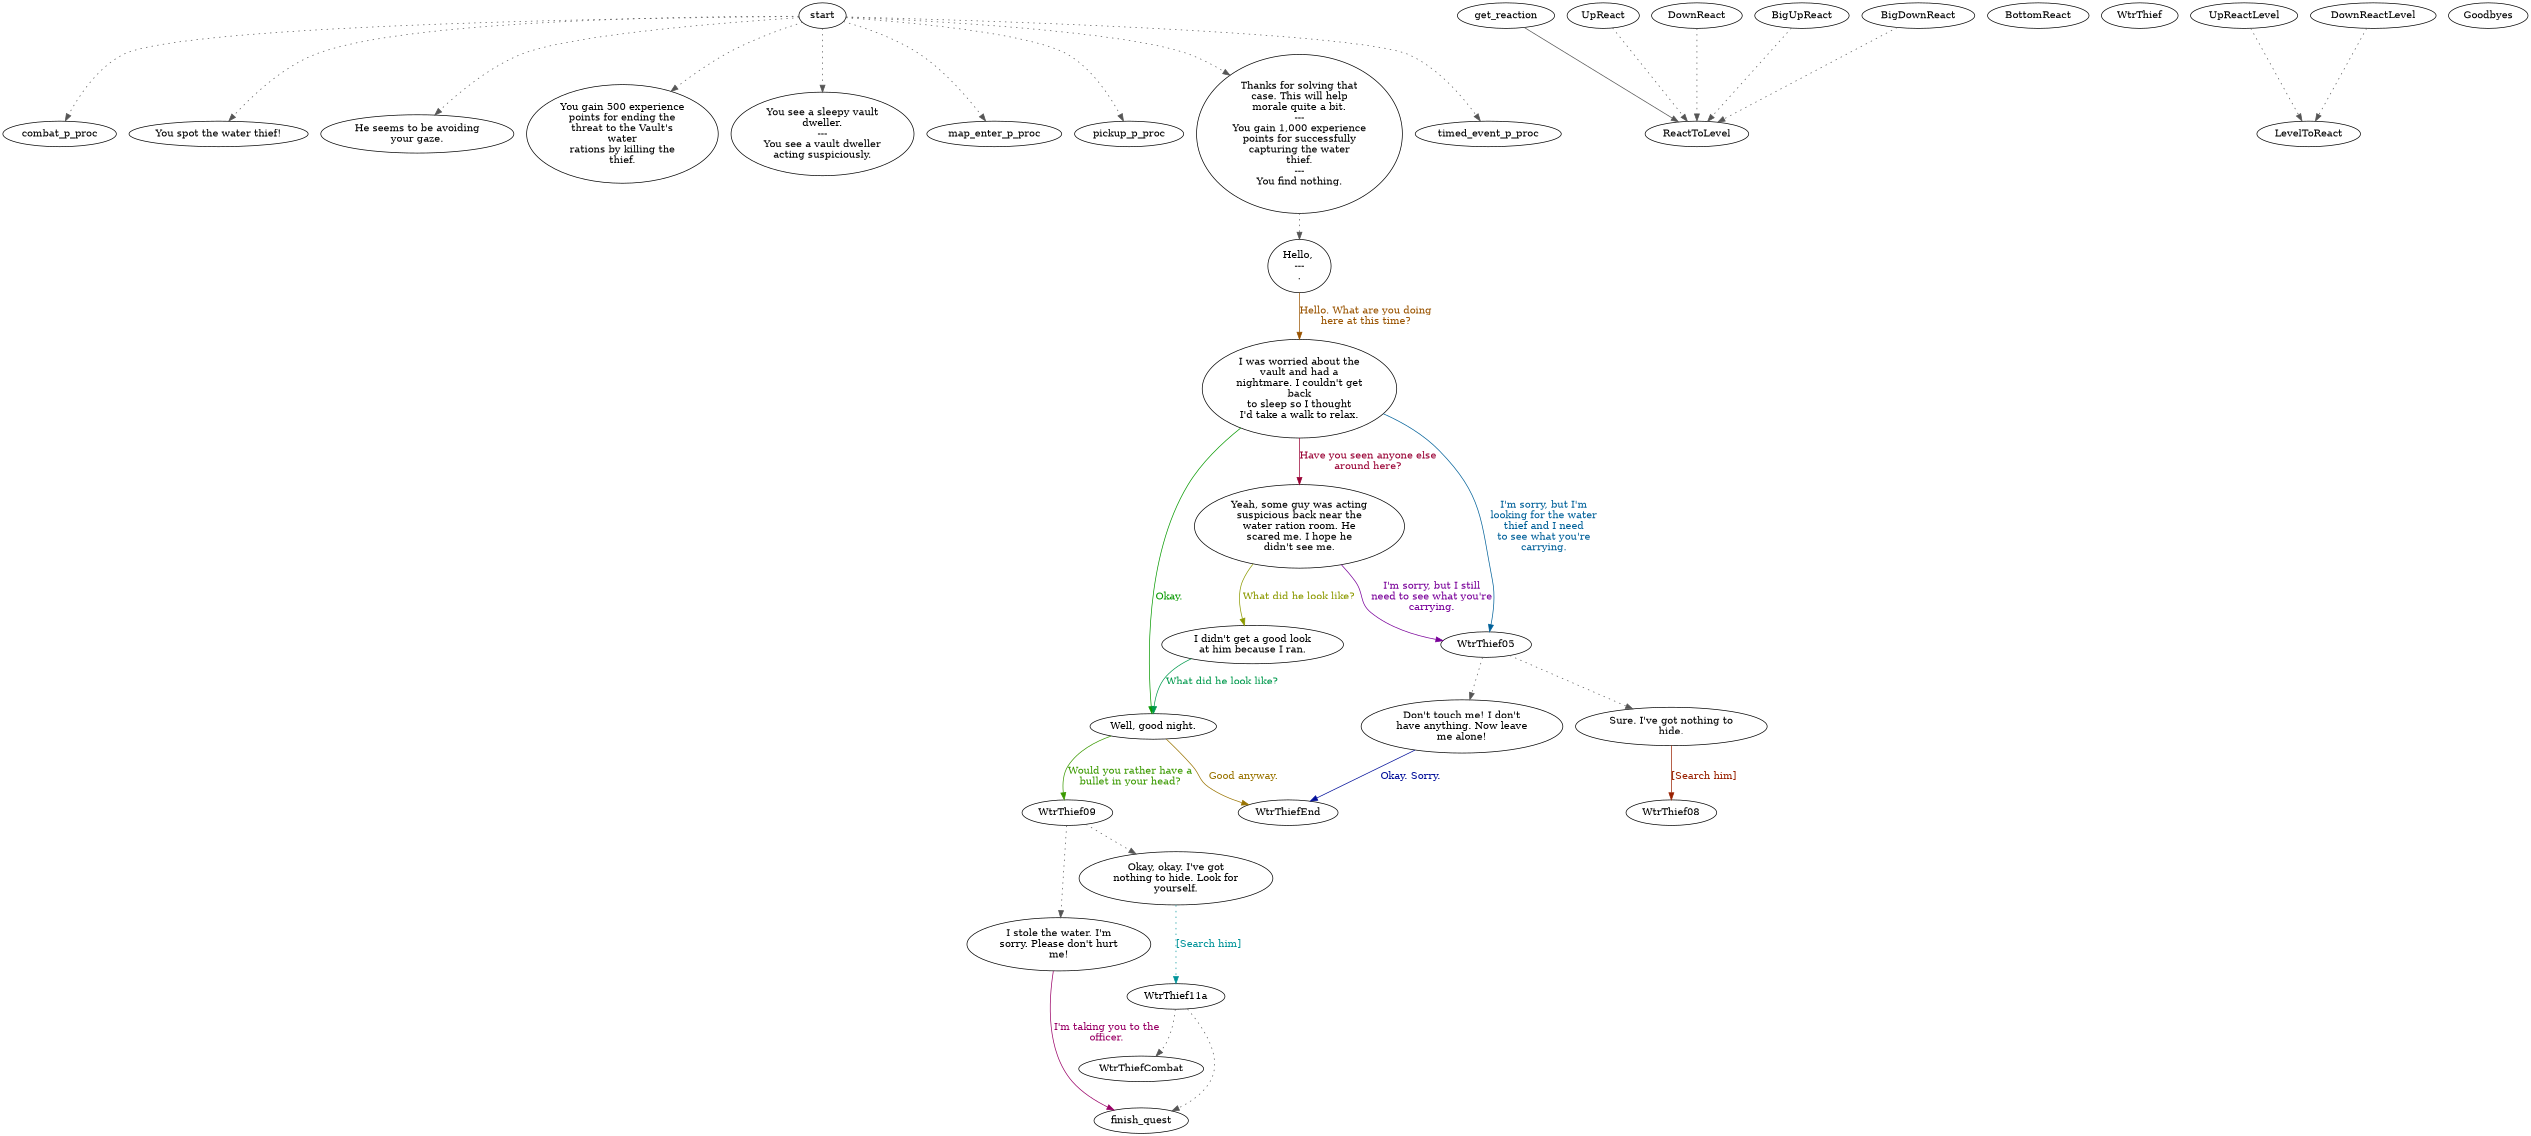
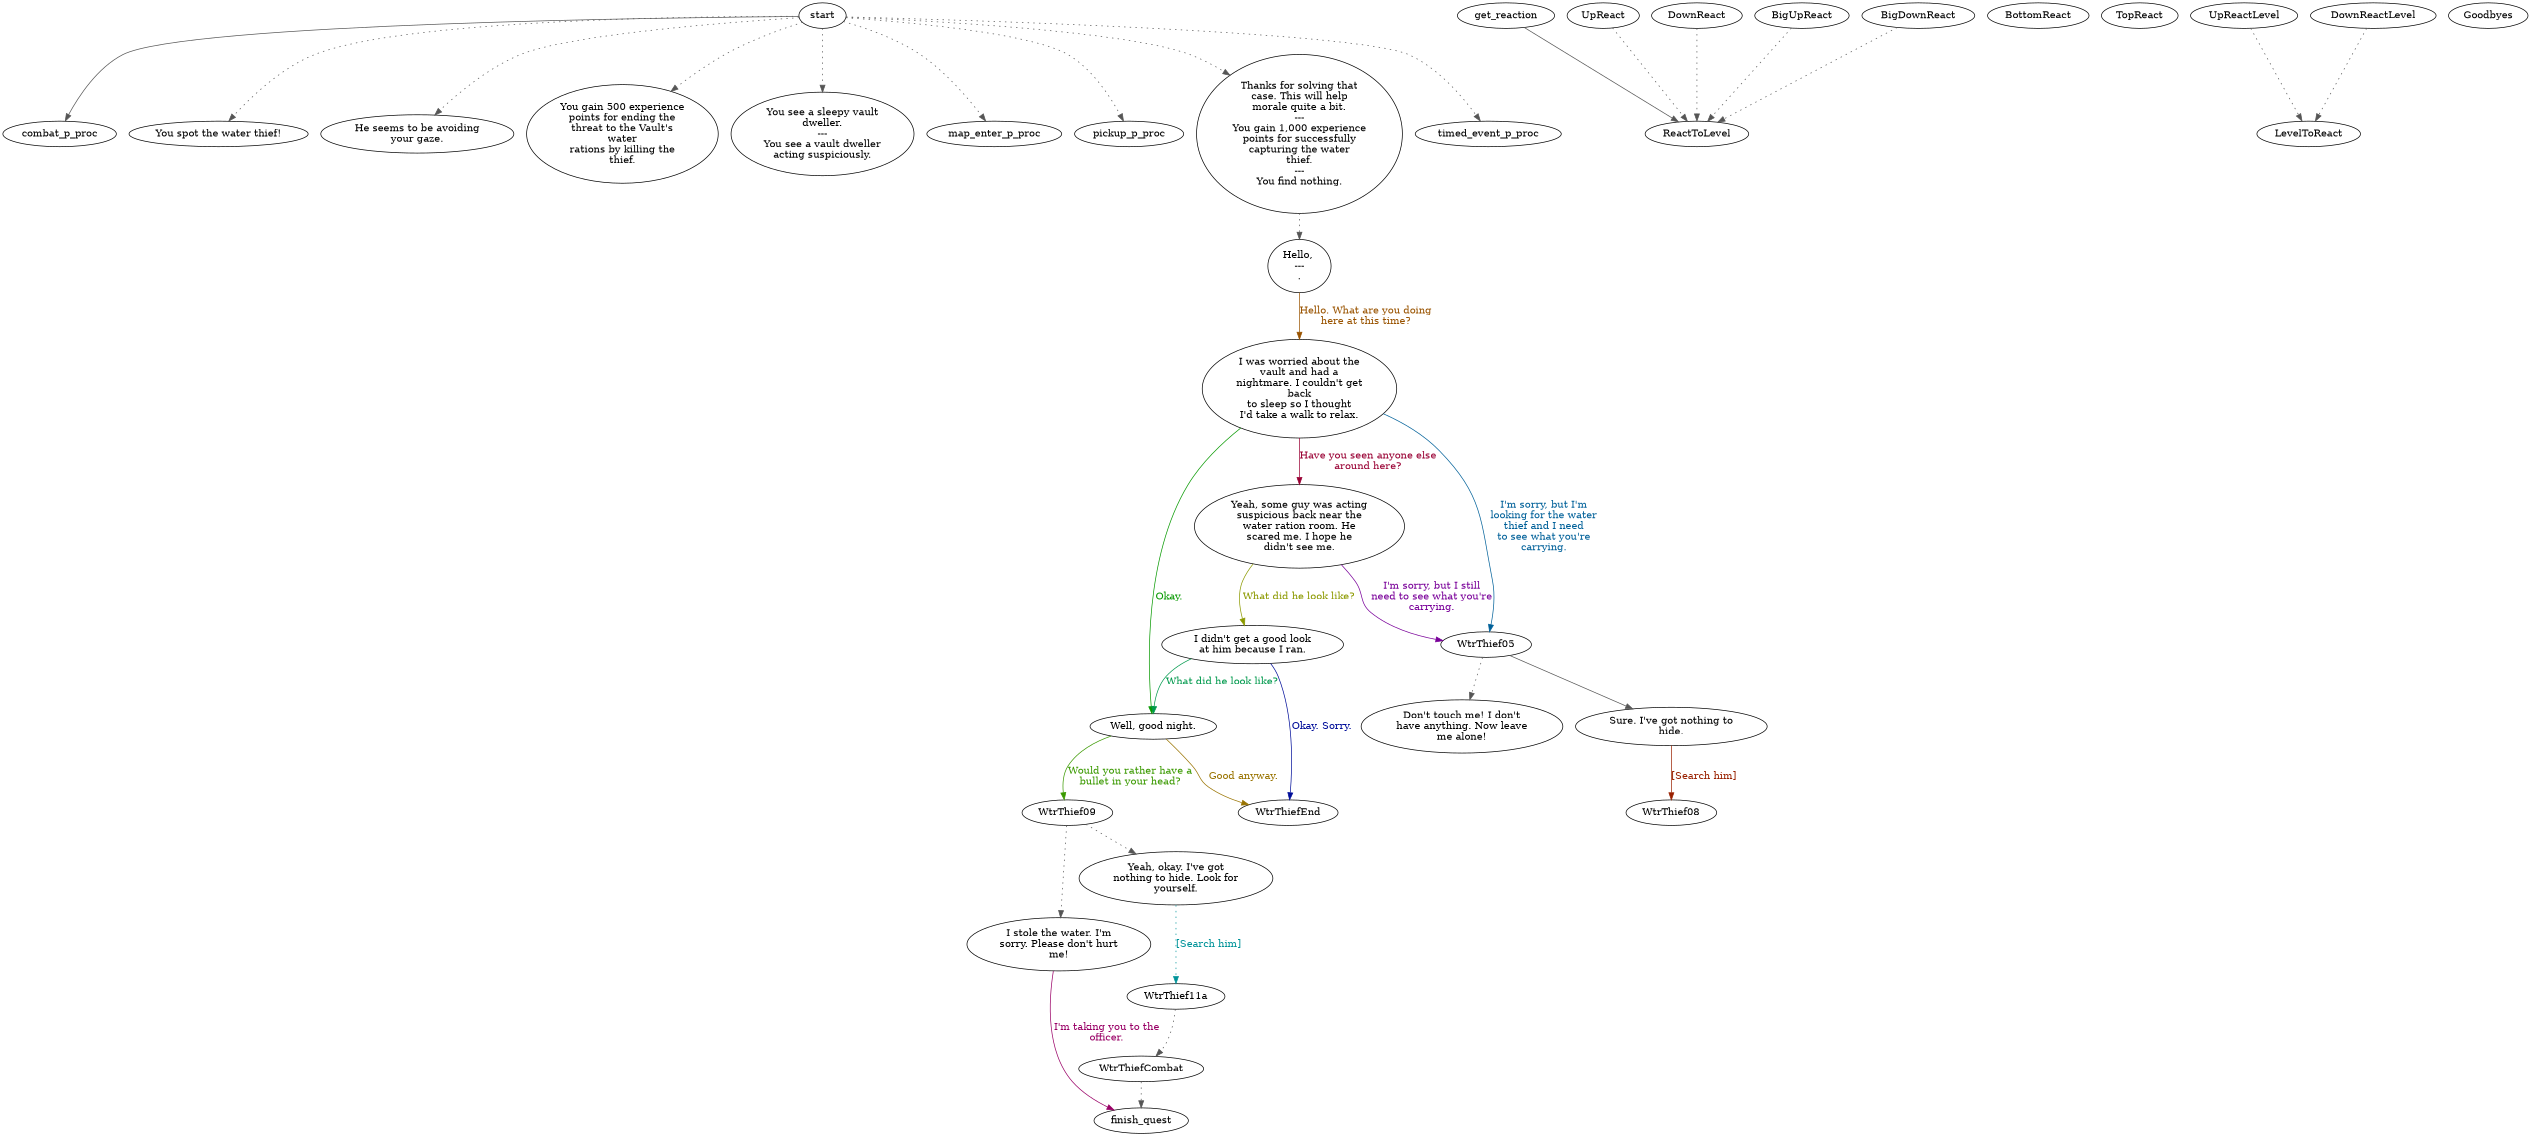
node "WtrThief": label "WtrThief" -> "TopReact"
edge "start" -> "combat_p_proc": style dotted -> solid
edge "WtrThief05" -> "Sure. I've got nothing to hide.": style dotted -> solid
edge "Don't touch me! I don't have anything. Now leave me alone!" -> "WtrThiefEnd": now "I didn't get a good look at him because I ran." -> "WtrThiefEnd"
node "Okay, okay. I've got nothing to hide. Look for yourself.": label "Okay, okay. I've got nothing to hide. Look for yourself." -> "Yeah, okay. I've got nothing to hide. Look for yourself."
edge "WtrThief11a" -> "finish_quest": now "WtrThiefCombat" -> "finish_quest"
